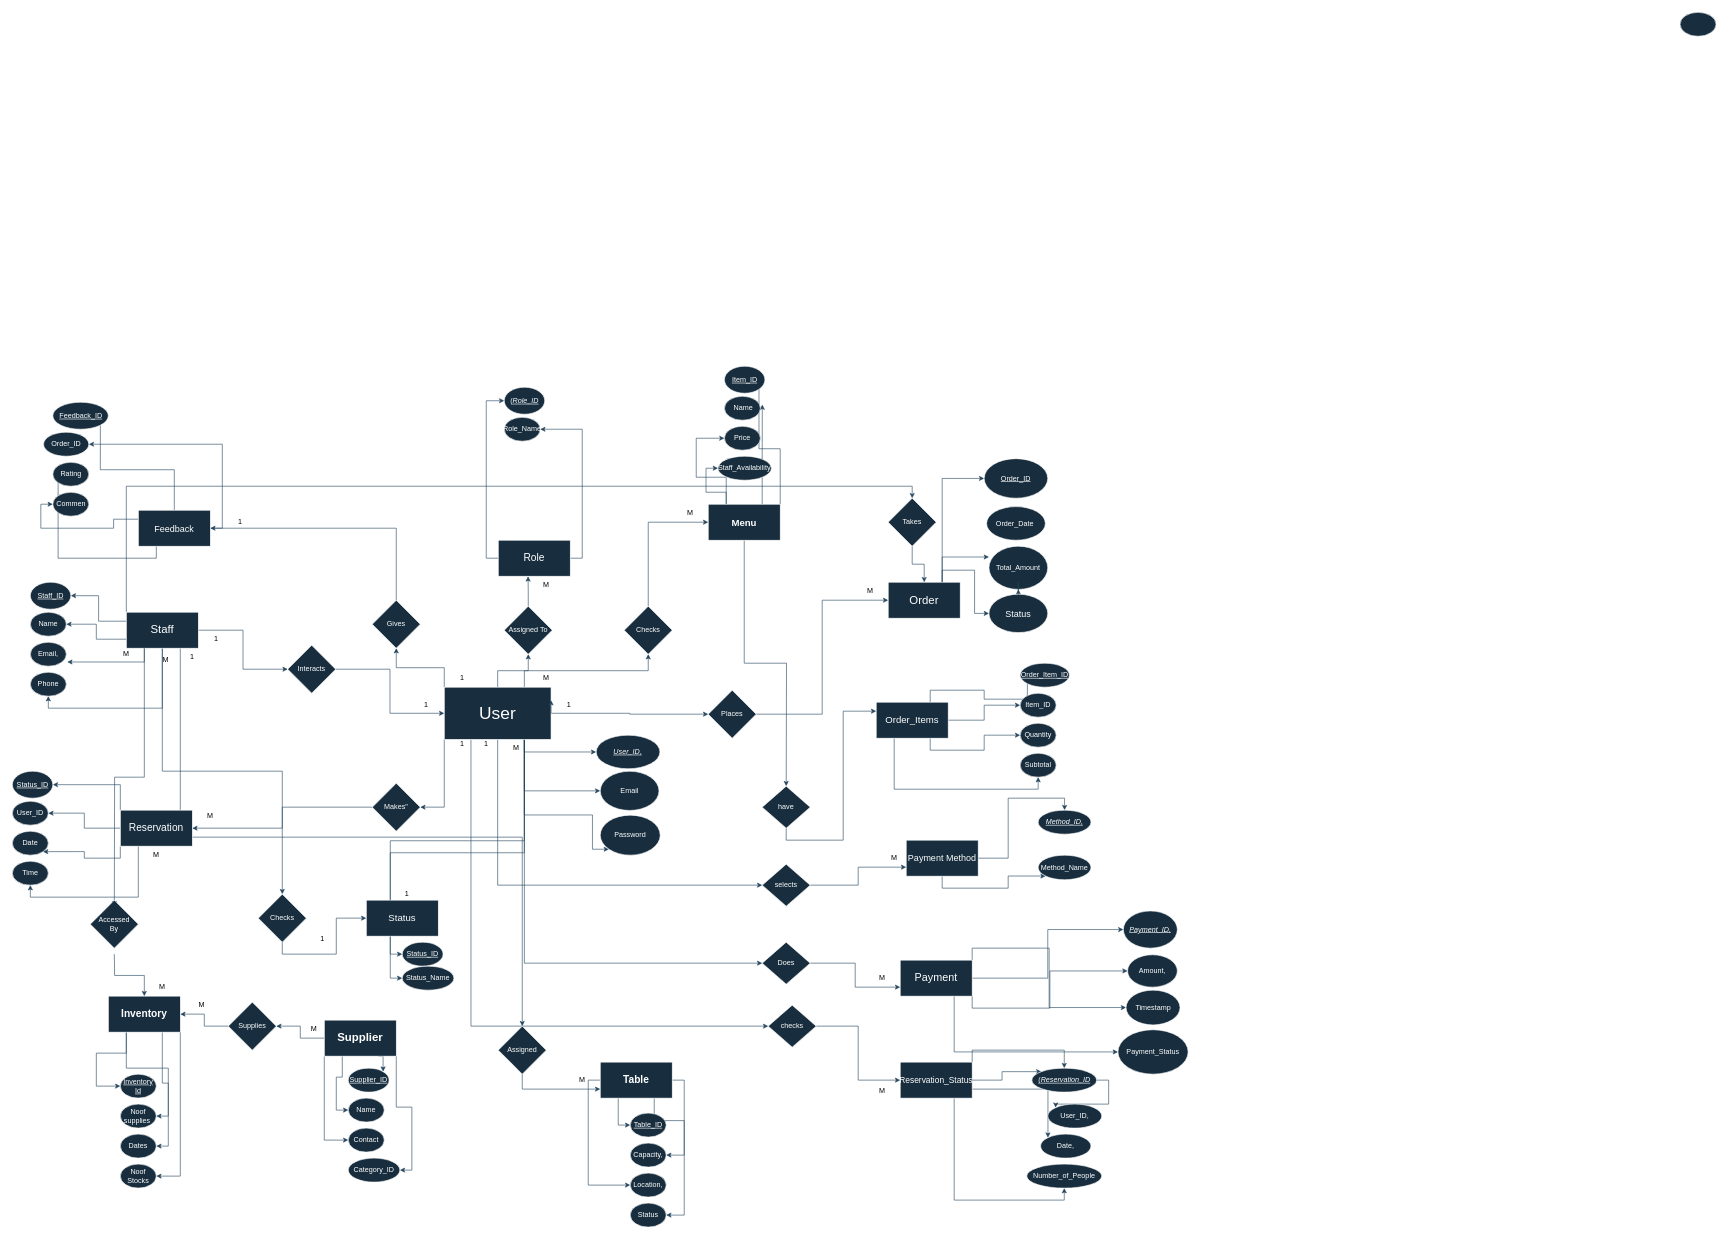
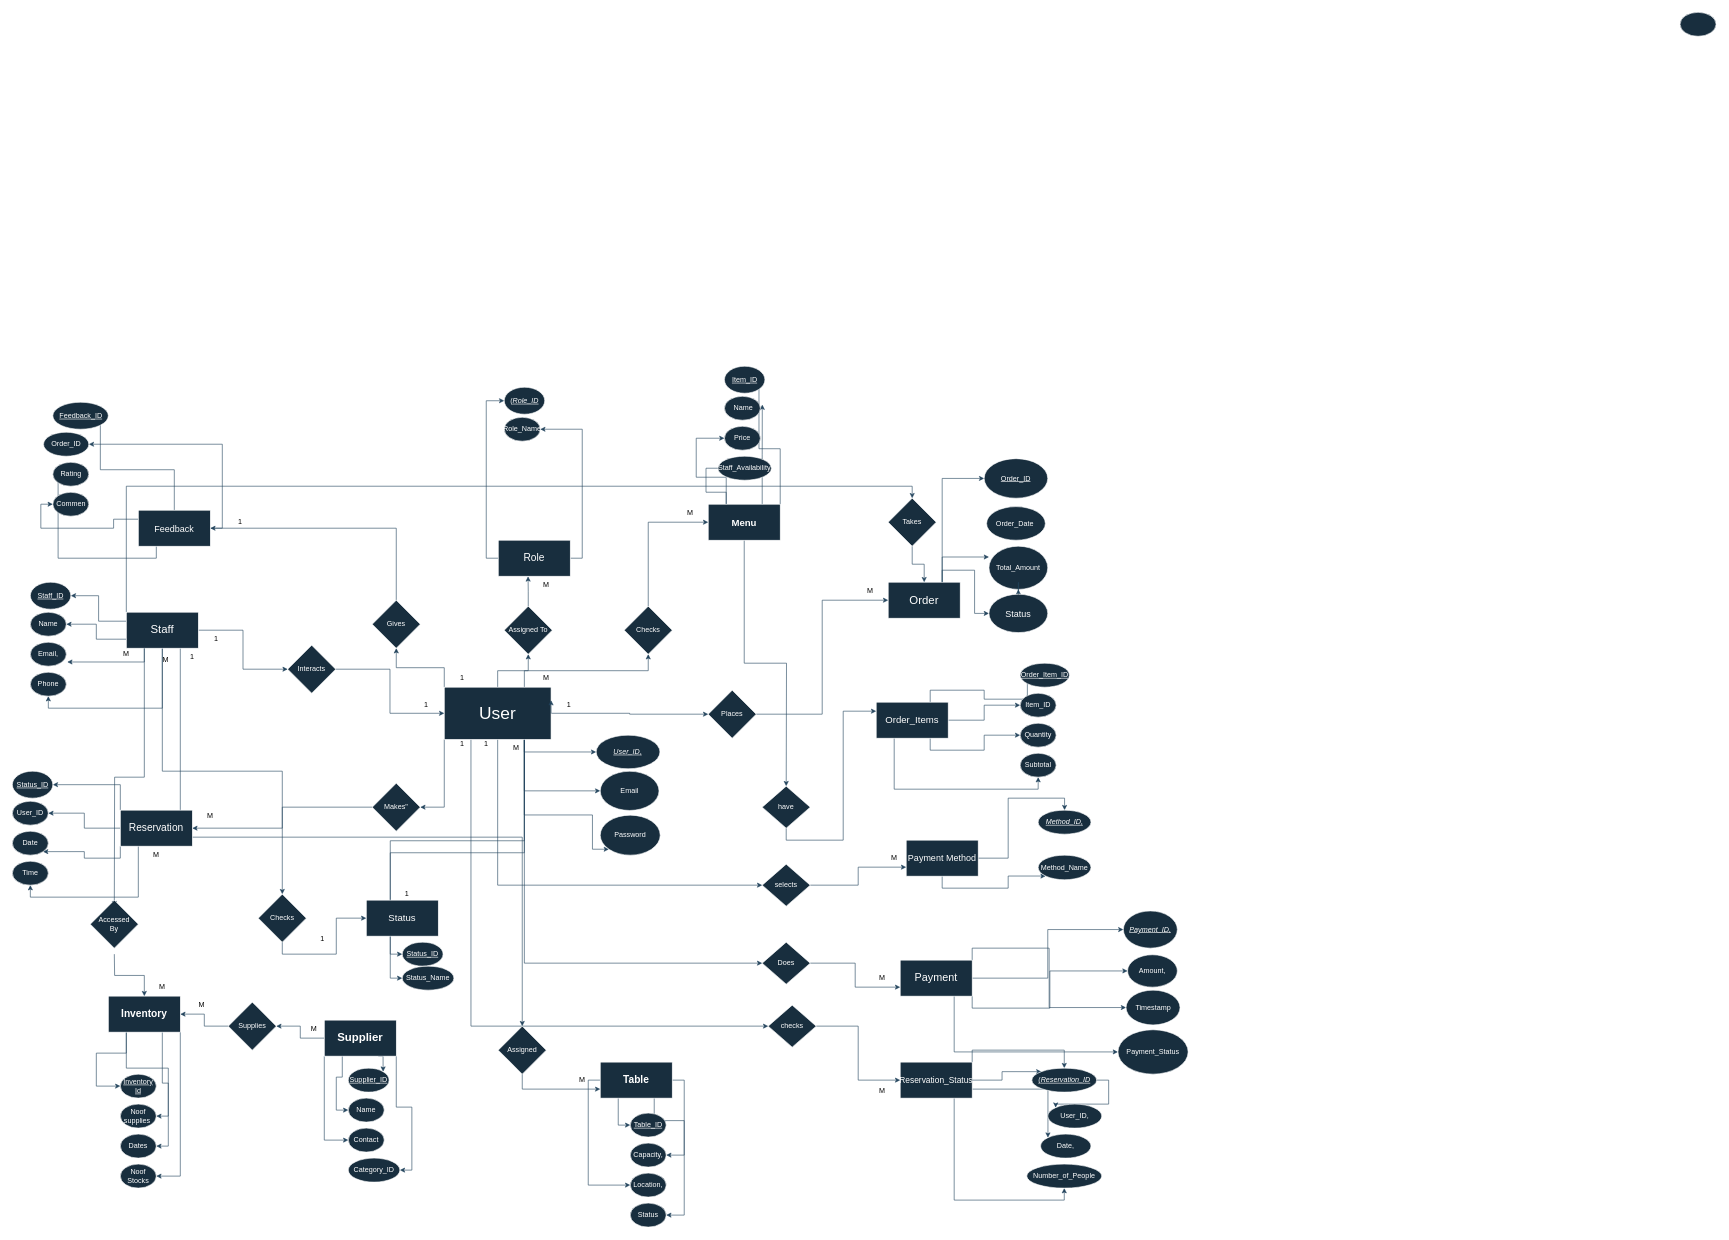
edge "Menu" -> "Staff_Availability": arrowhead classic -> none
